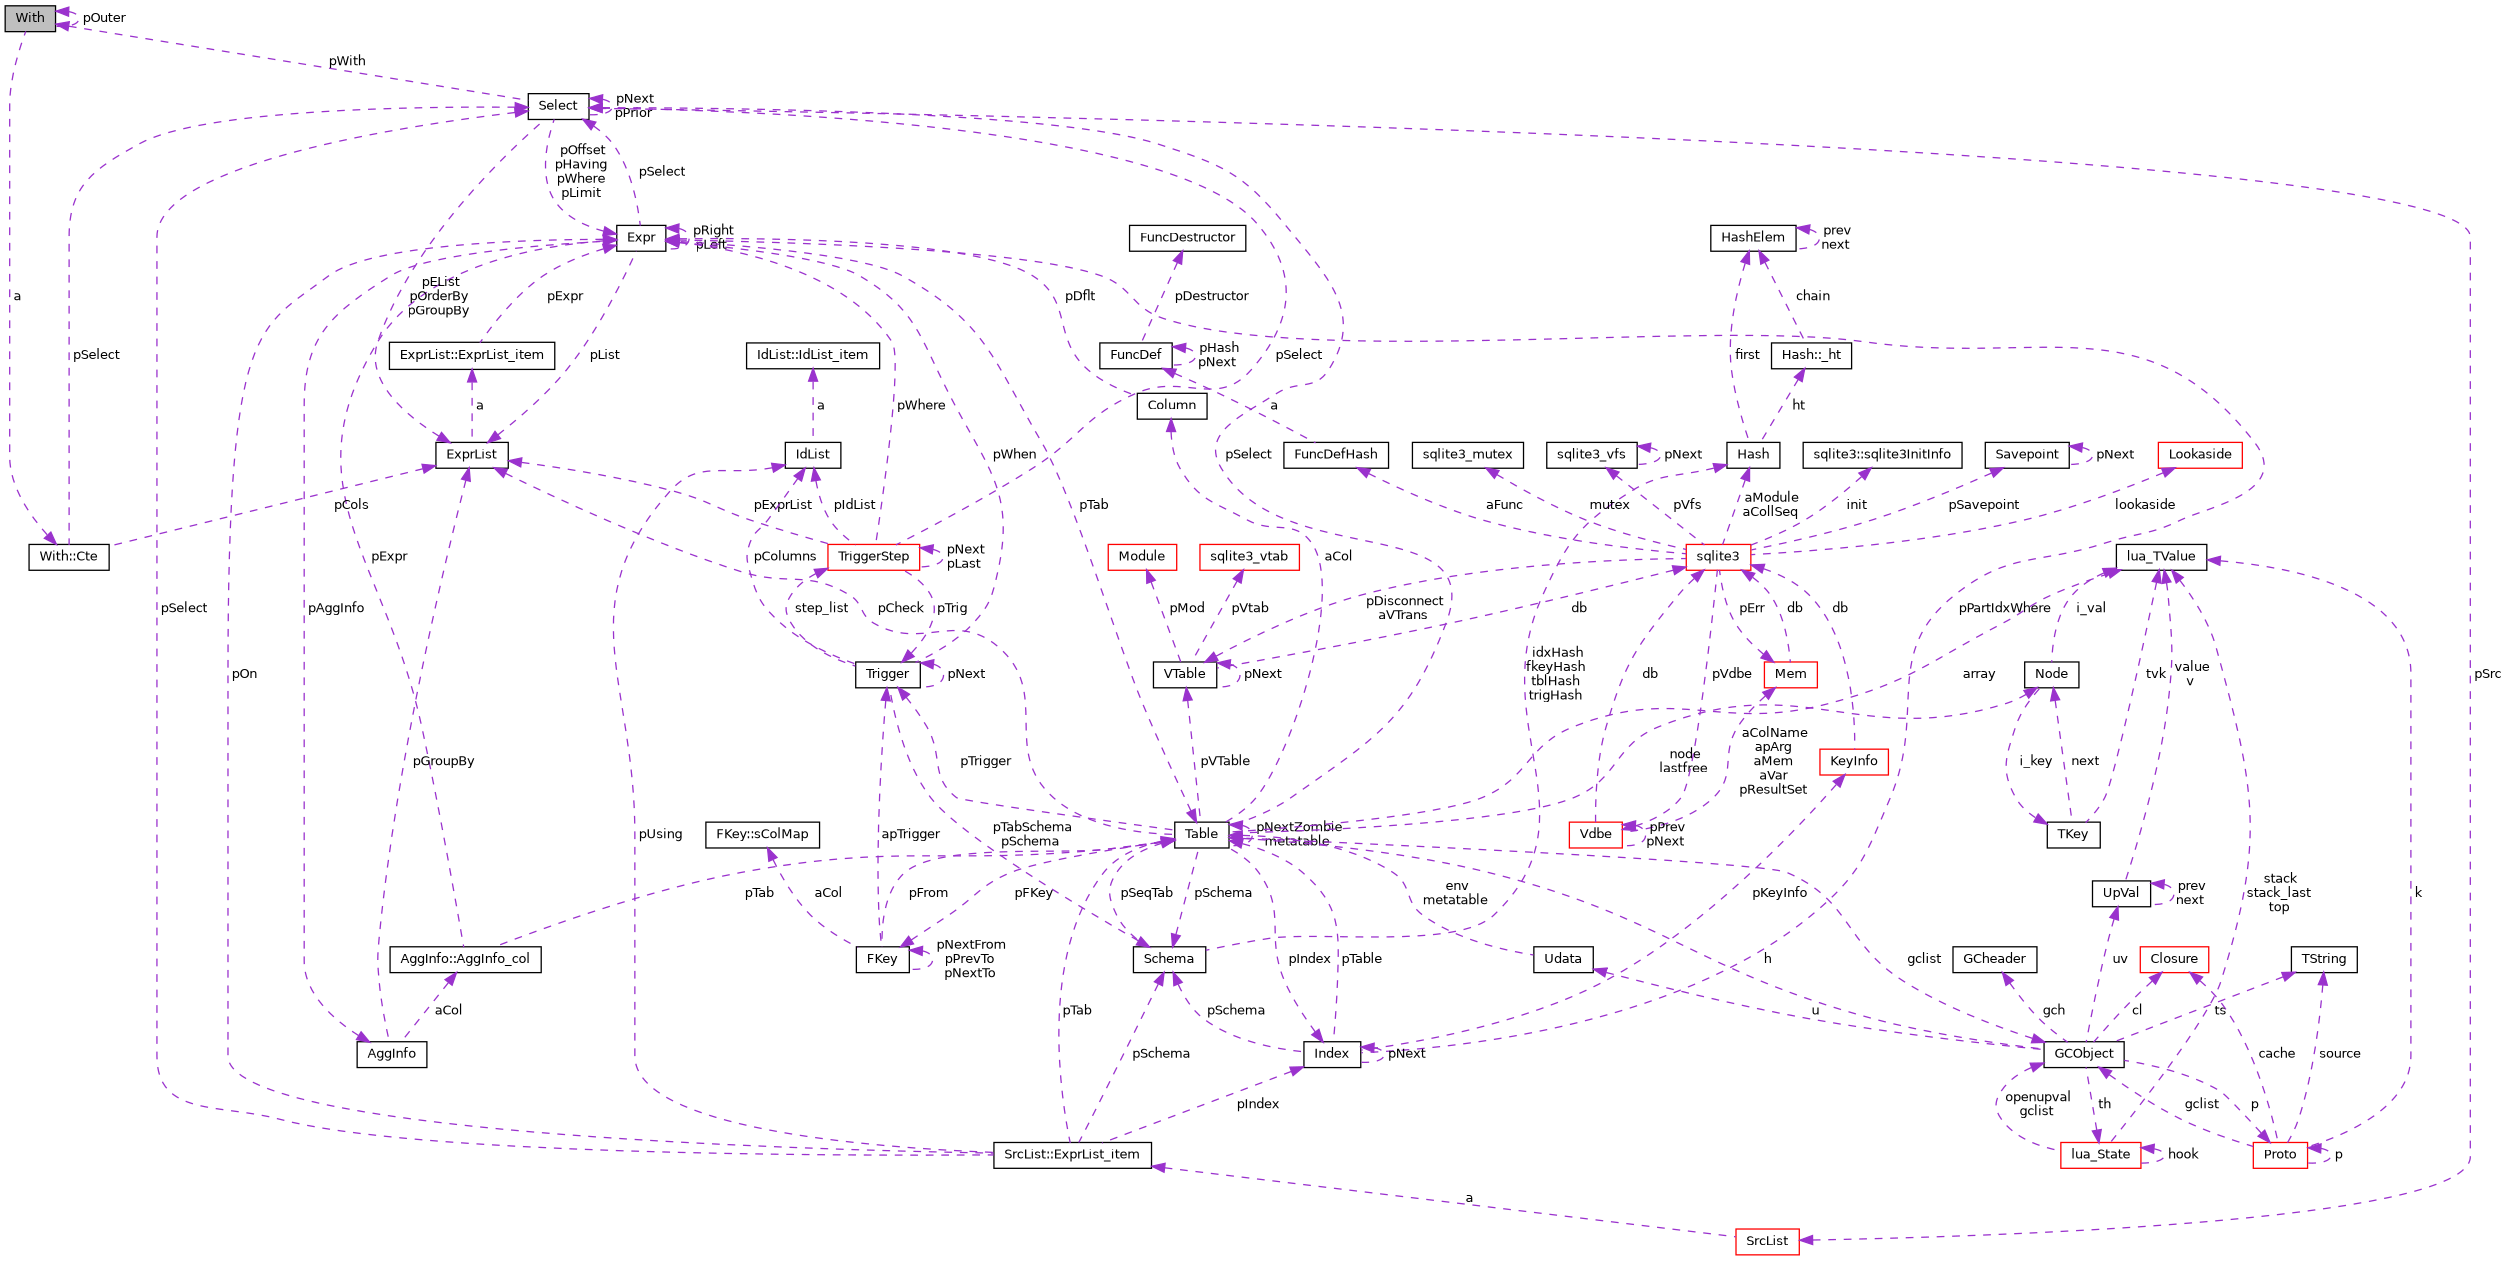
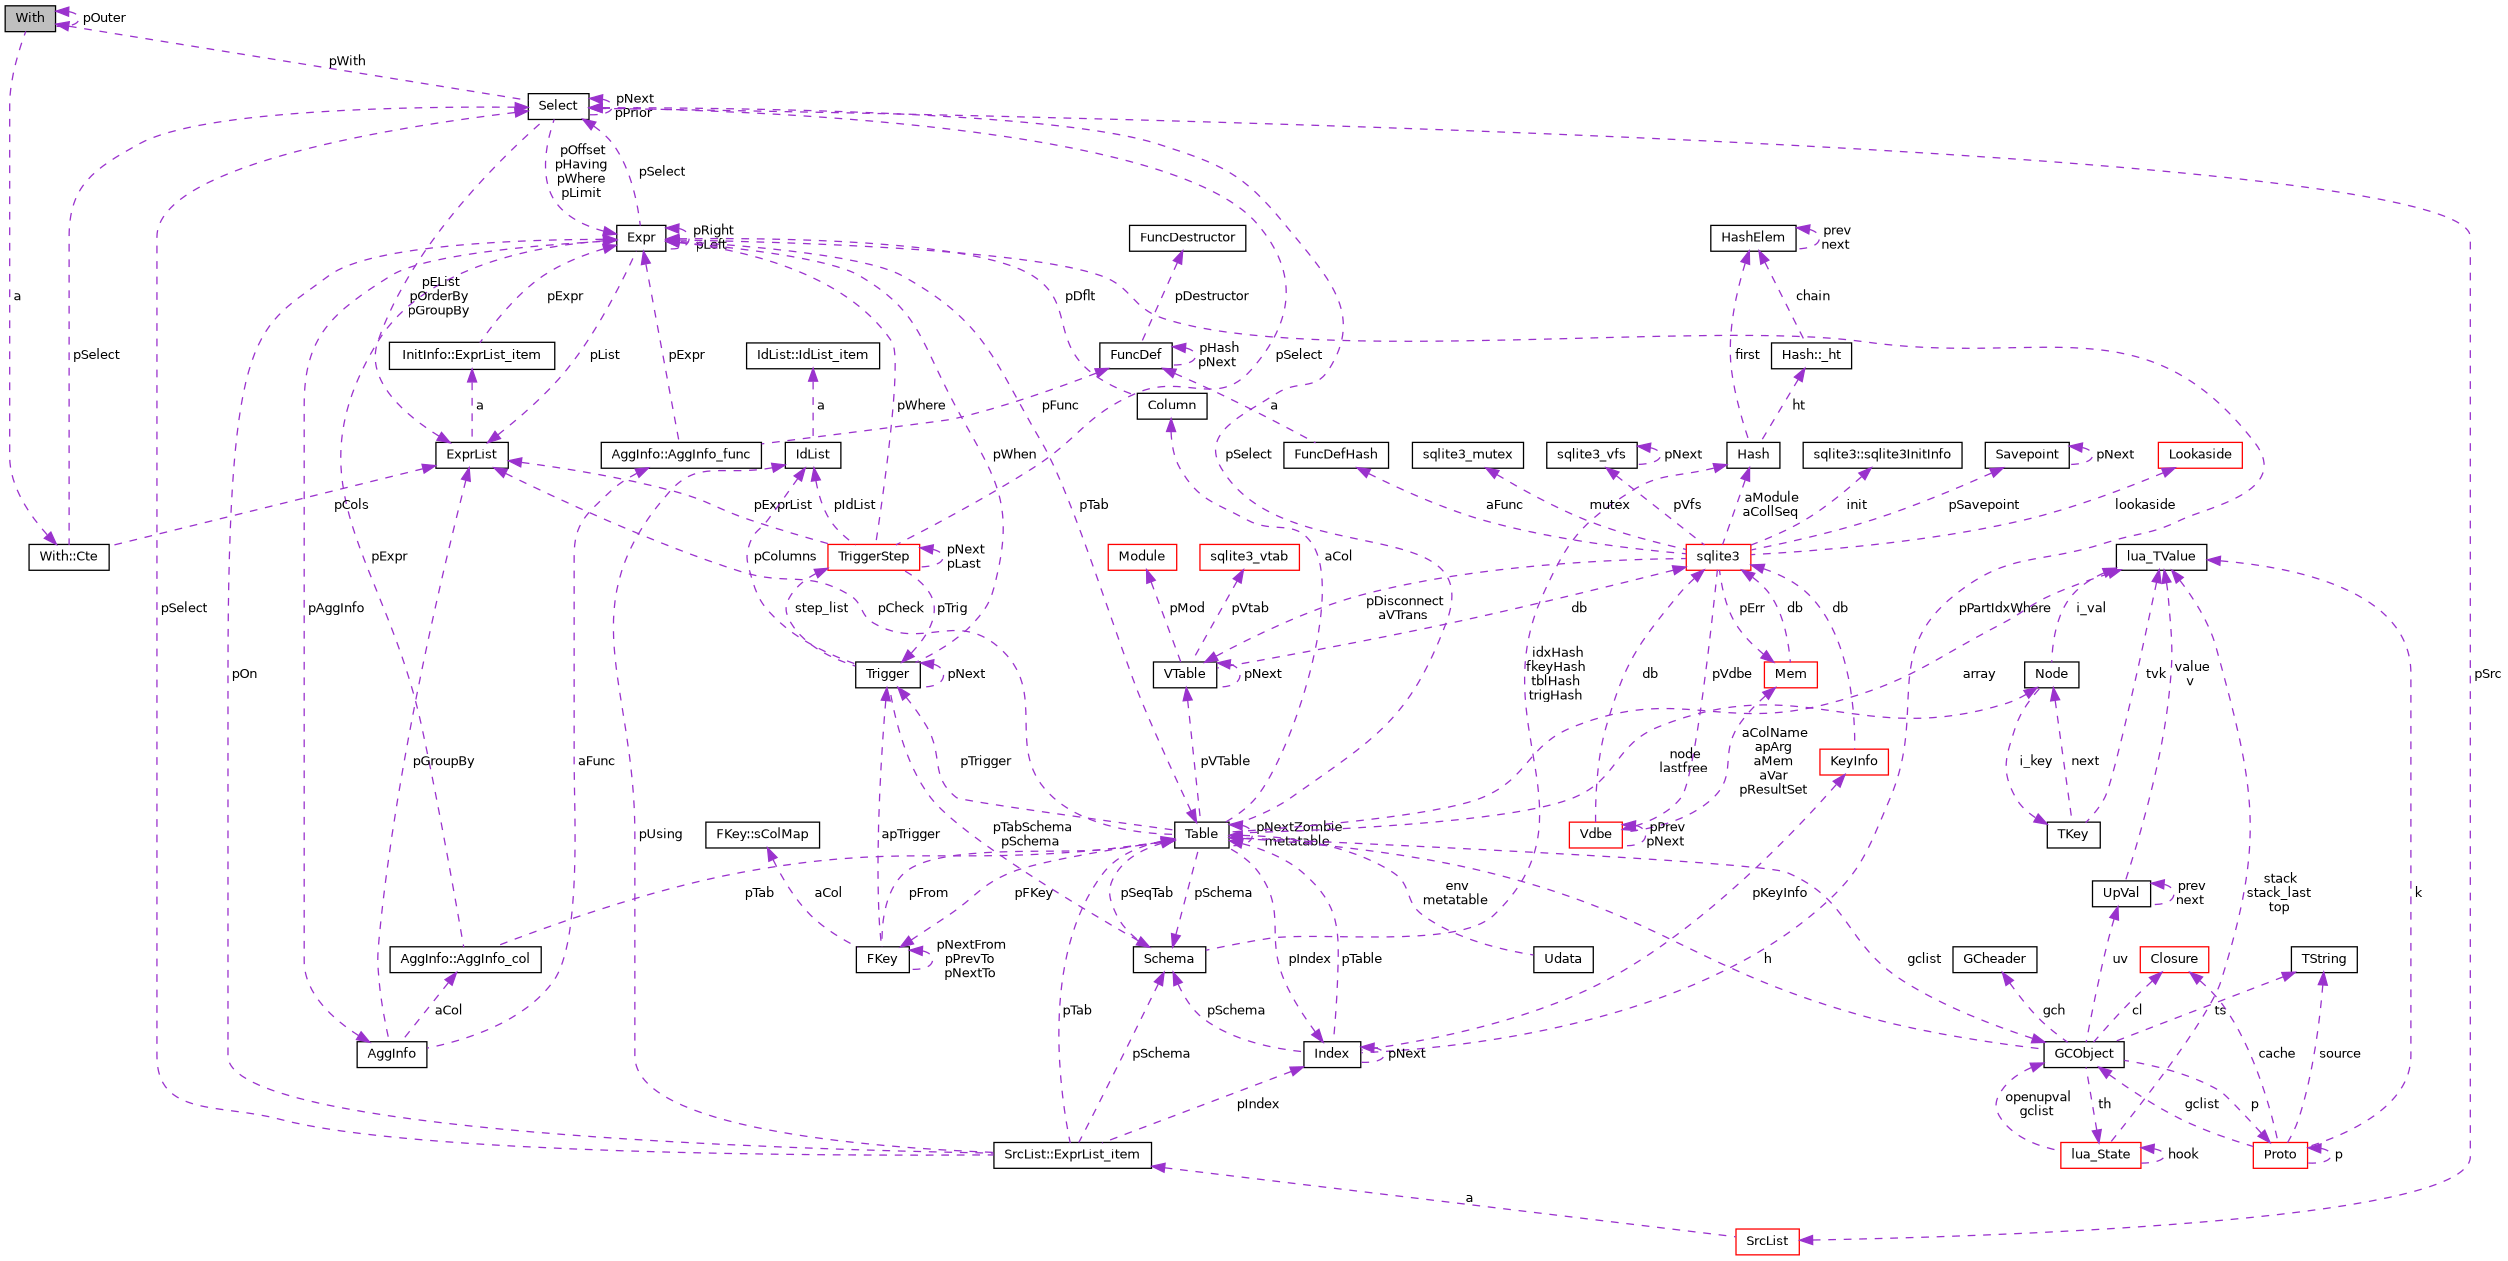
node "ExprList::ExprList_item": label "ExprList::ExprList_item" -> "InitInfo::ExprList_item"
node "AggInfo::AggInfo_func": added
edge "GCObject" -> "Udata": removed, label "u"
